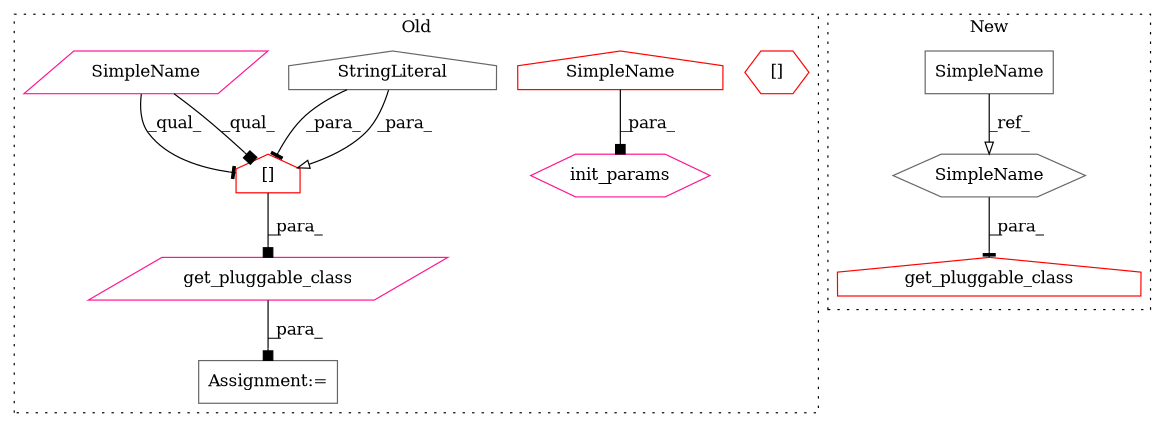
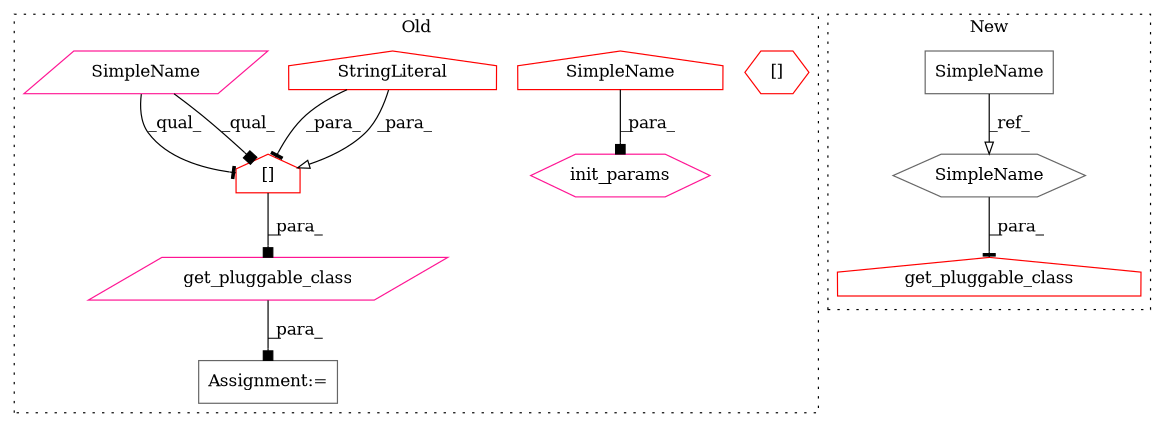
node "StringLiteral": color gray40 -> red
